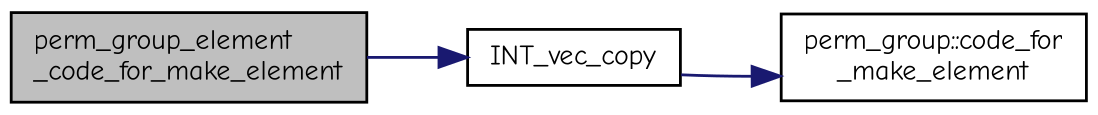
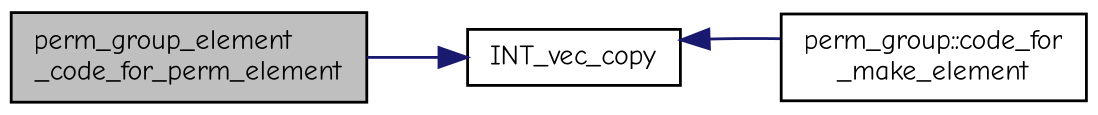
node "perm_group_element _code_for_make_element": label "perm_group_element _code_for_make_element" -> "perm_group_element _code_for_perm_element"
edge "INT_vec_copy" -> "perm_group::code_for _make_element": reversed
